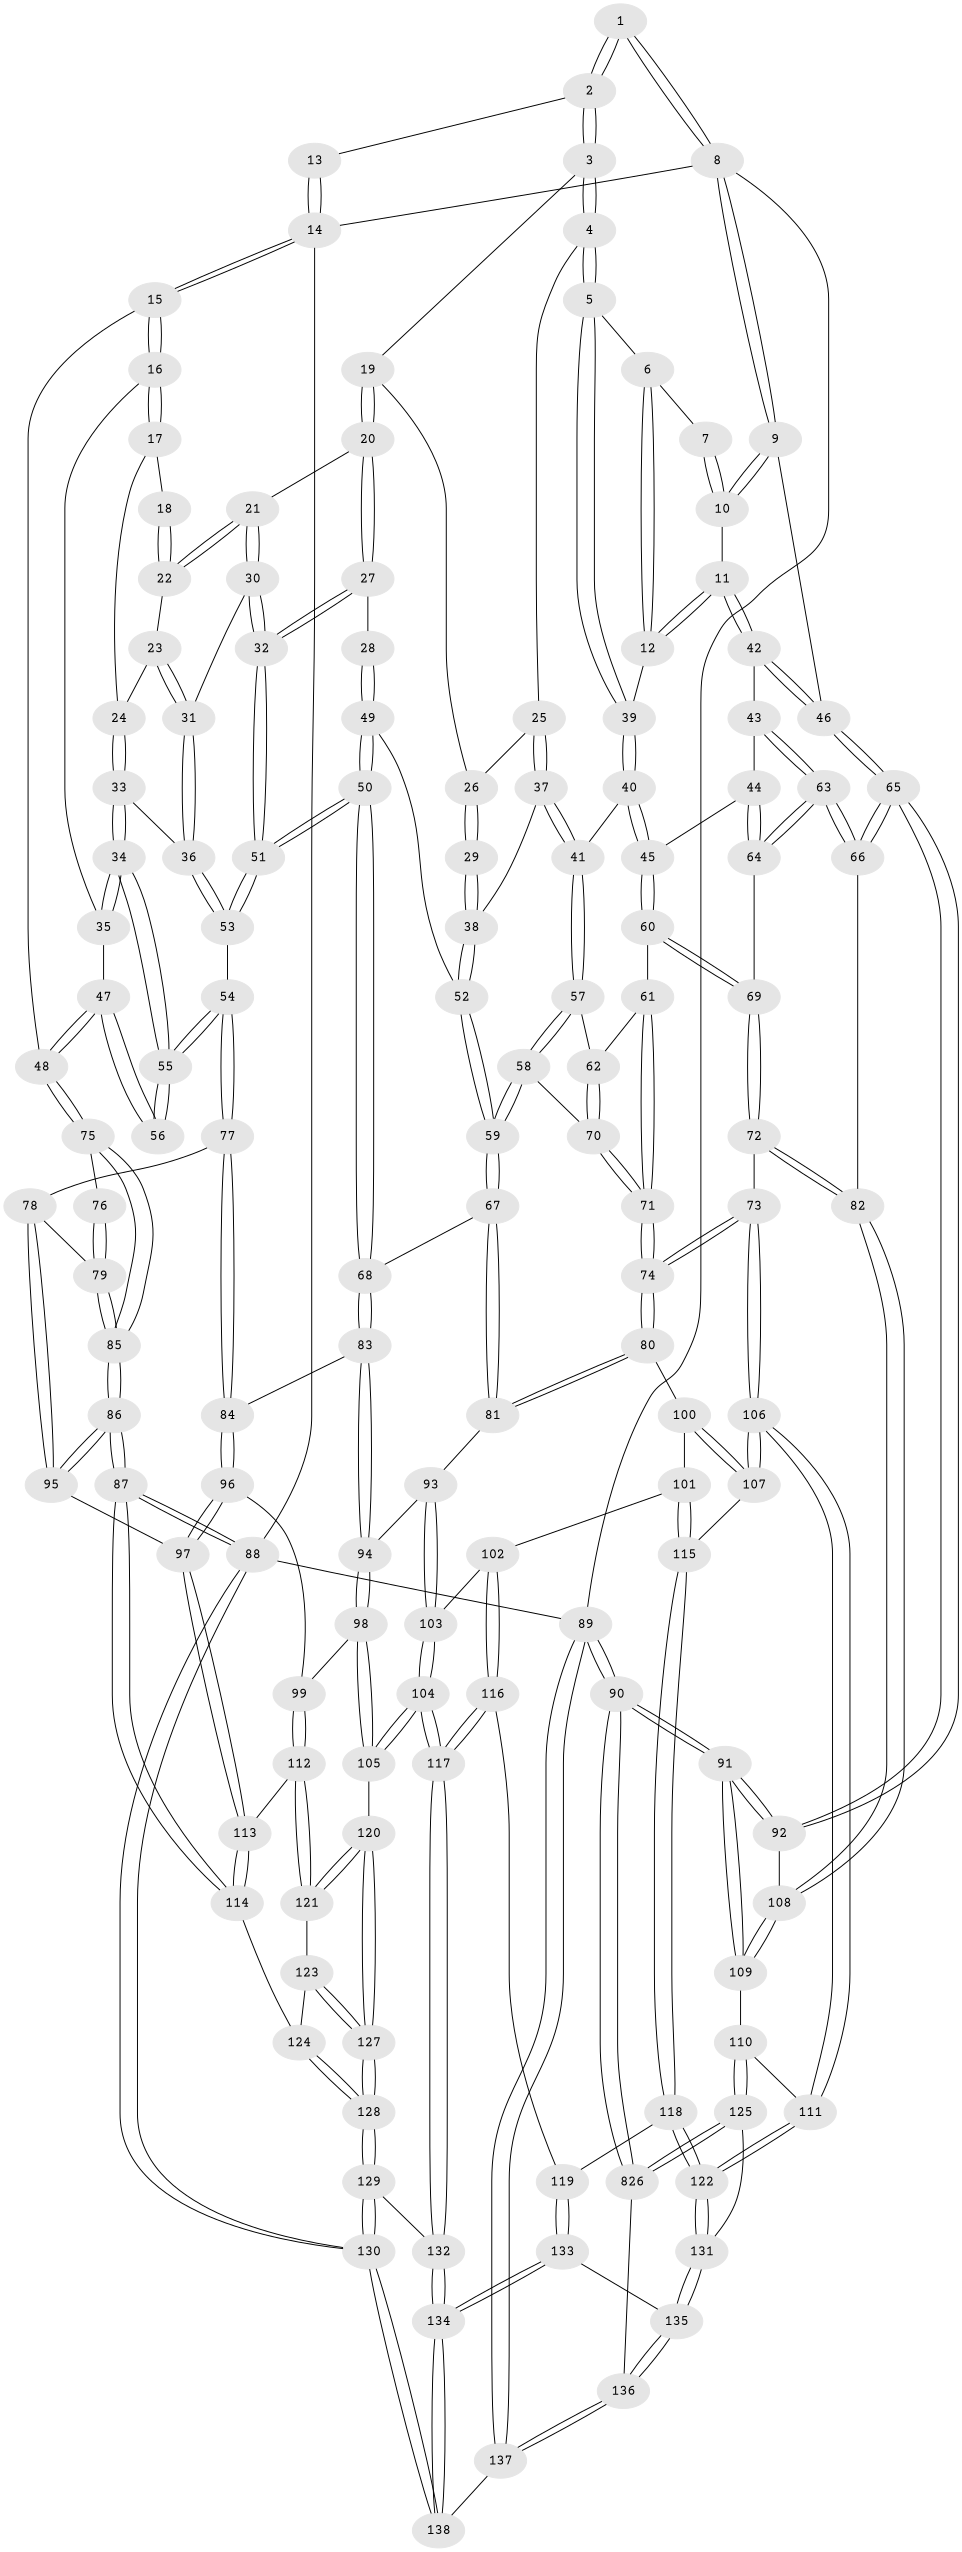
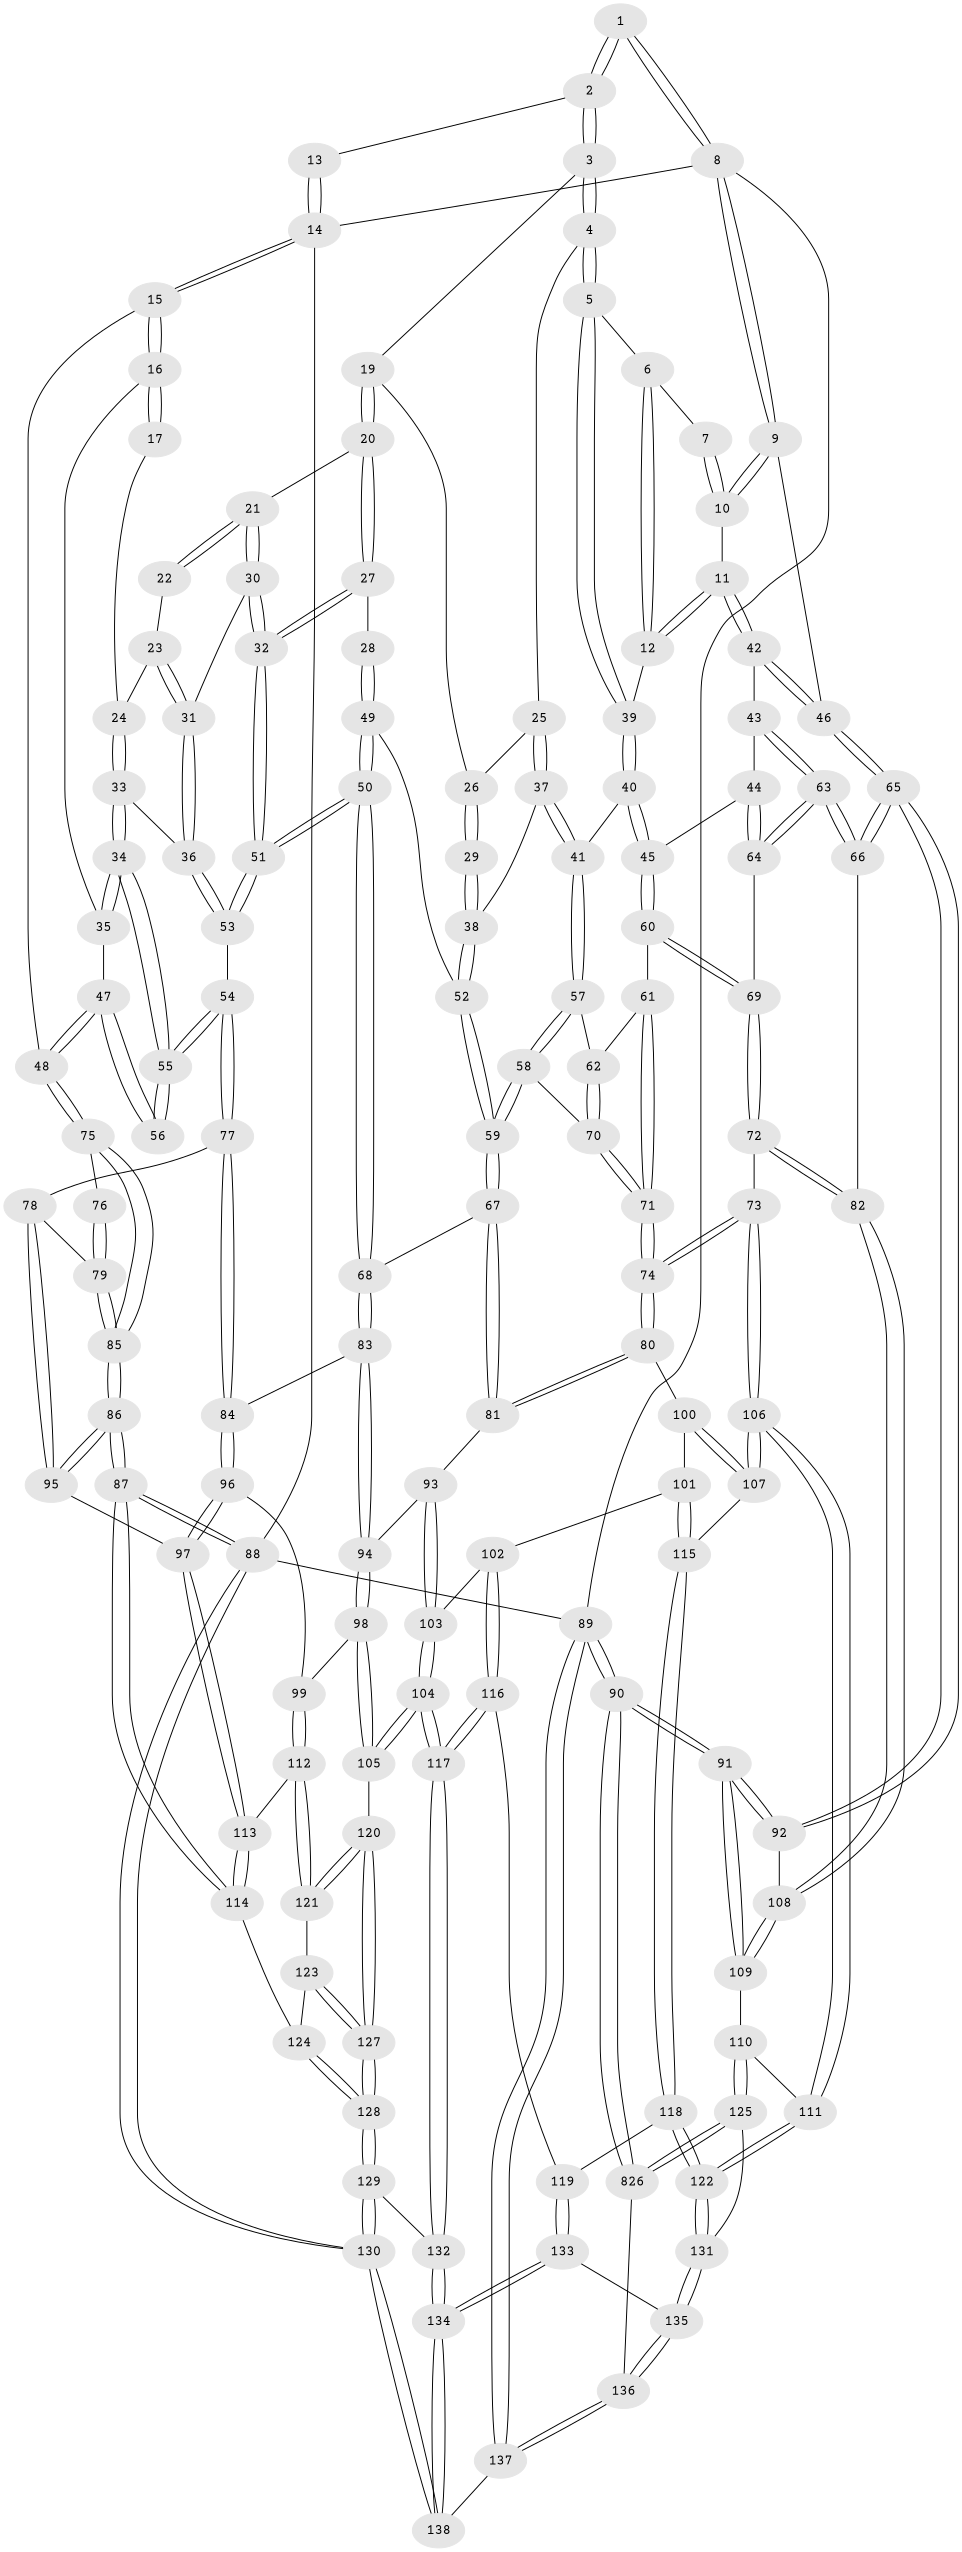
node "18": removed
